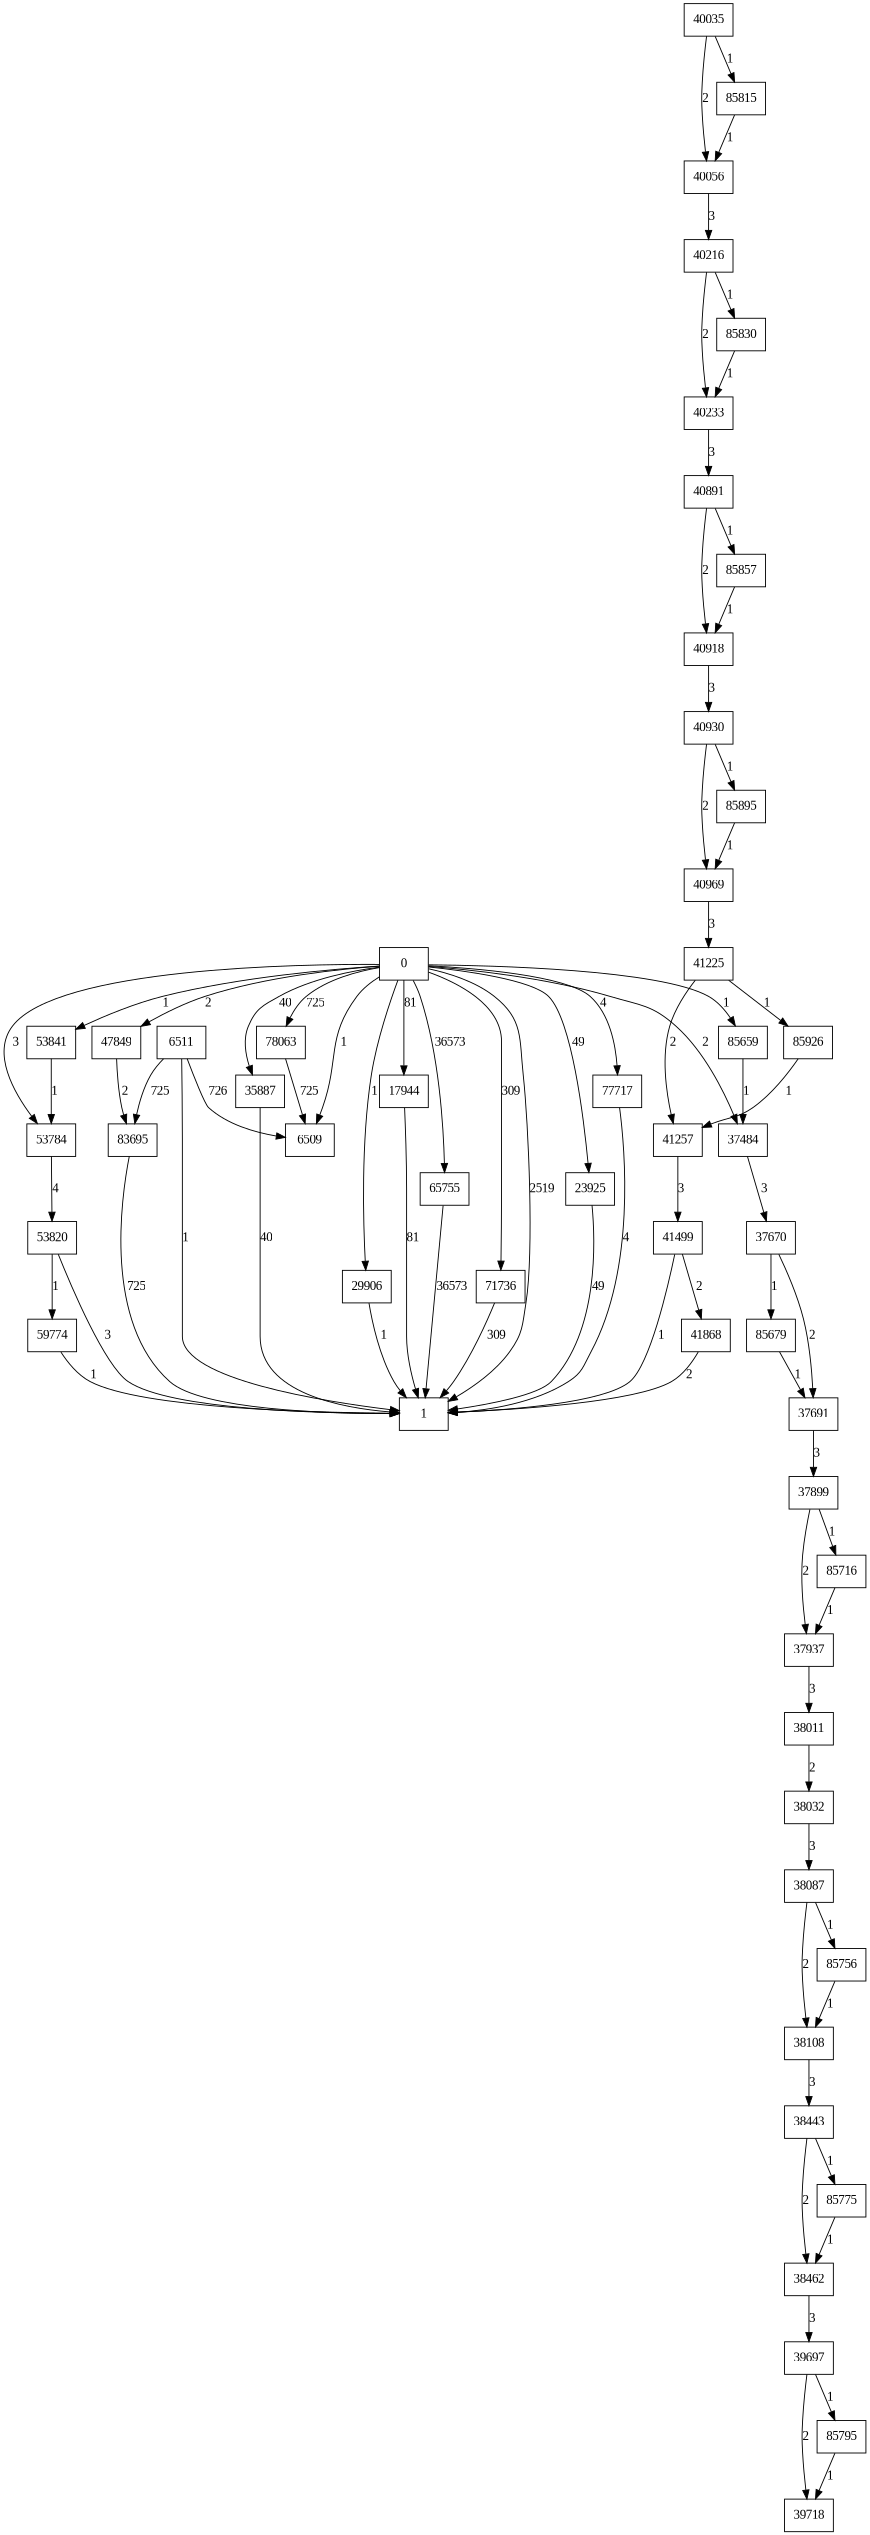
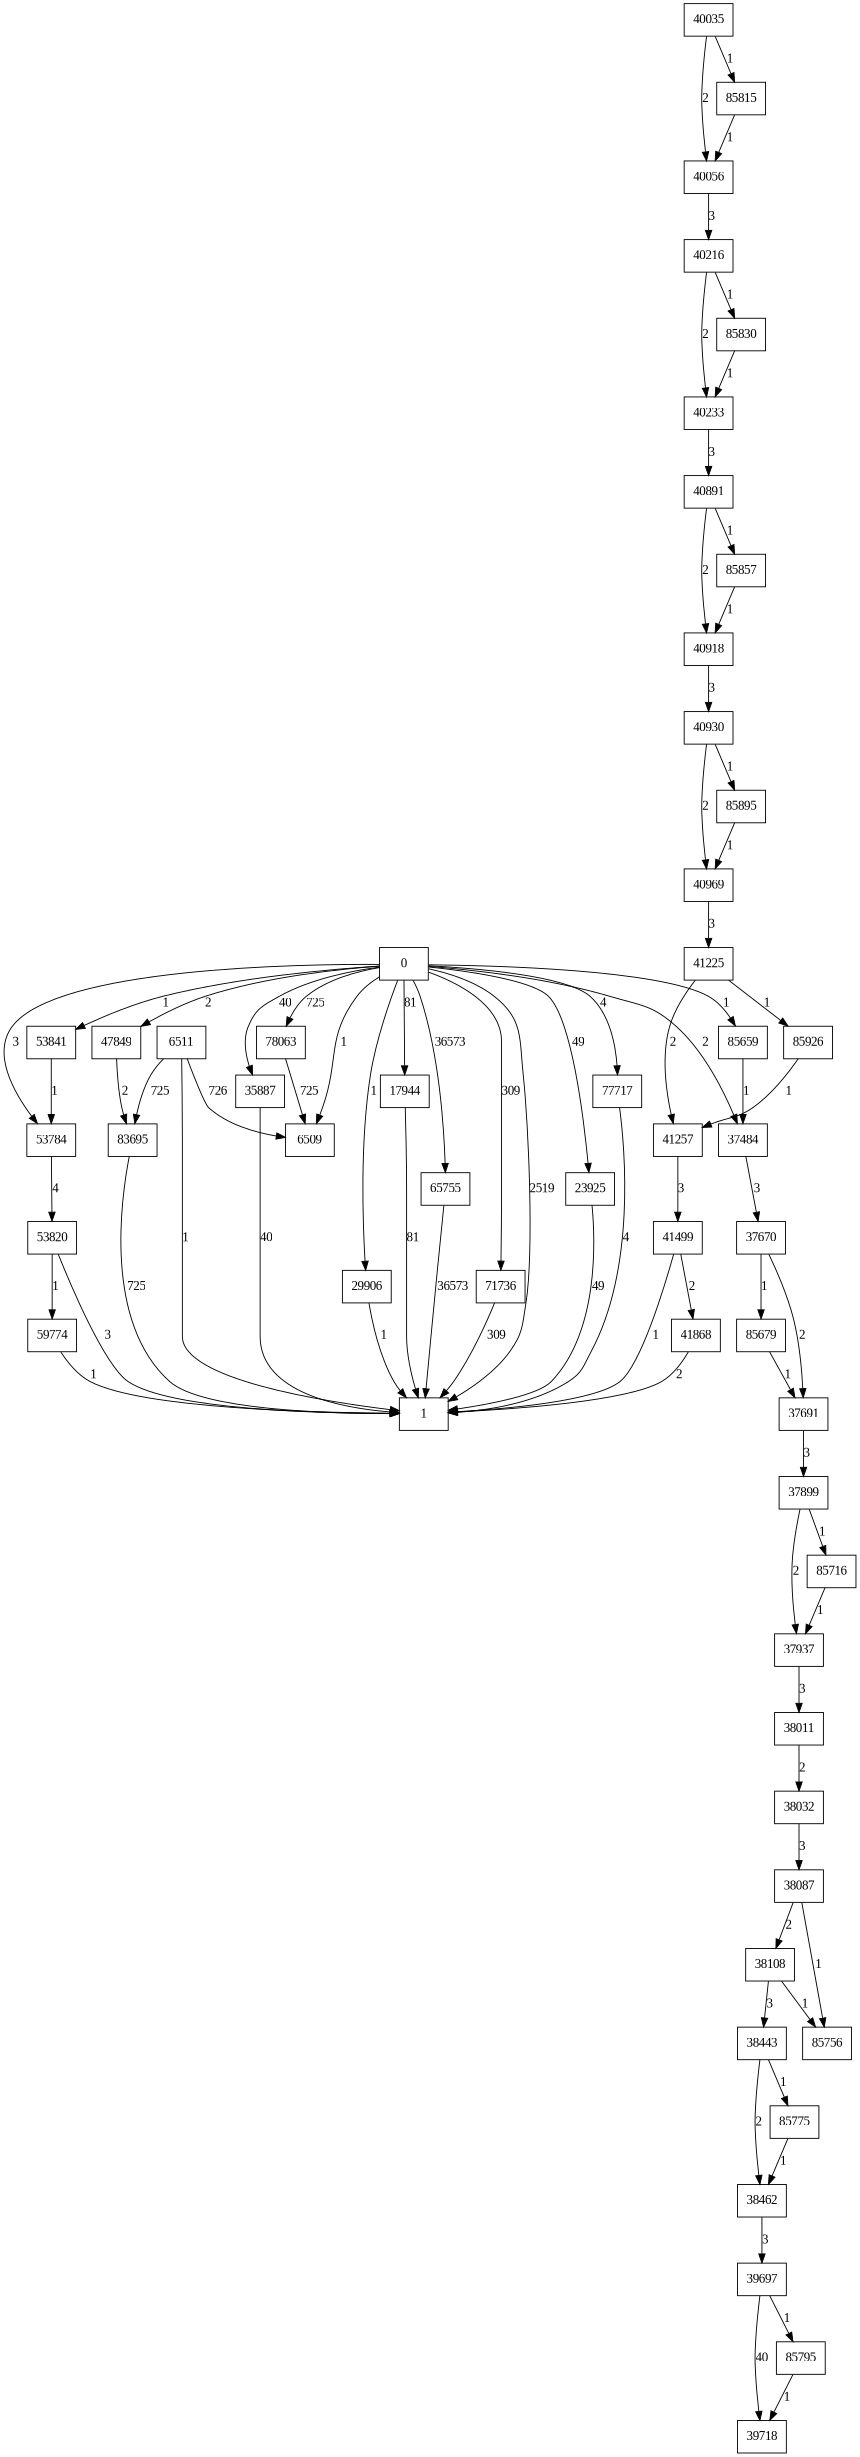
edge "85756" -> "38108": reversed
edge "39697" -> "39718": label "2" -> "40"
